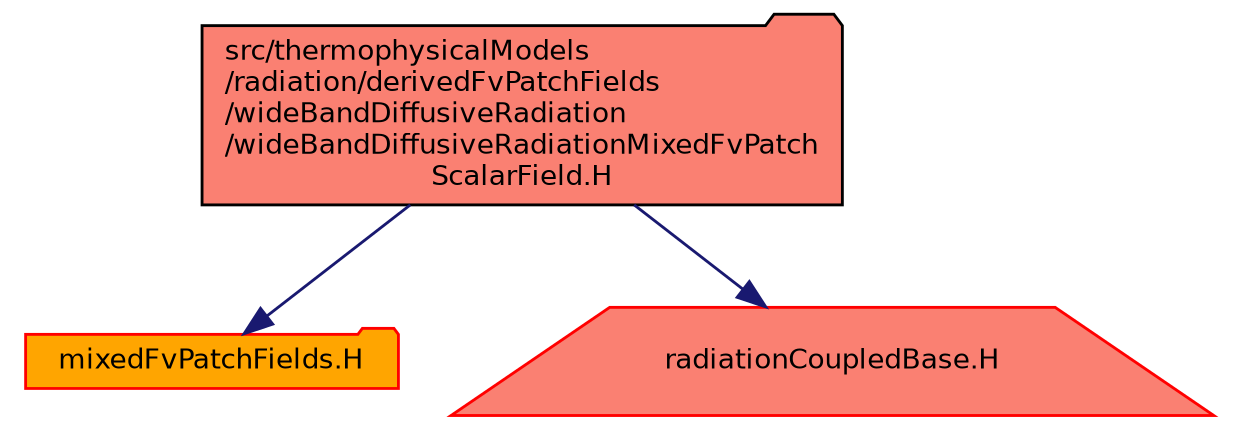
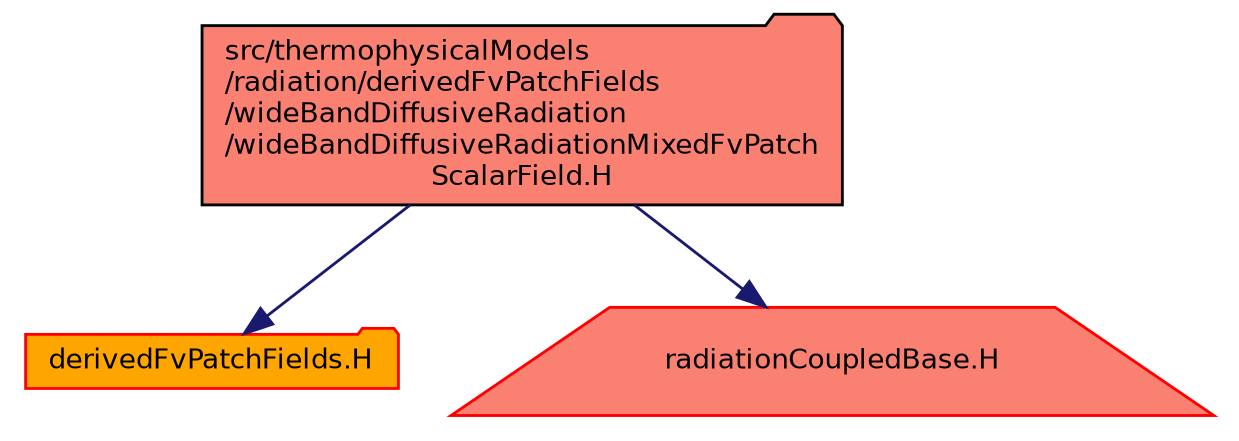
node "mixedFvPatchFields.H": label "mixedFvPatchFields.H" -> "derivedFvPatchFields.H"
